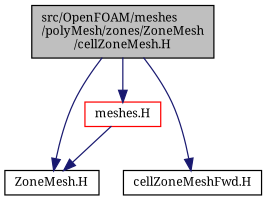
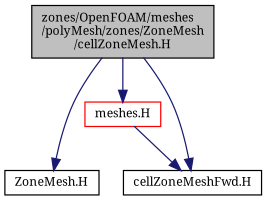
node "src/OpenFOAM/meshes /polyMesh/zones/ZoneMesh /cellZoneMesh.H": label "src/OpenFOAM/meshes /polyMesh/zones/ZoneMesh /cellZoneMesh.H" -> "zones/OpenFOAM/meshes /polyMesh/zones/ZoneMesh /cellZoneMesh.H"
edge "meshes.H" -> "ZoneMesh.H": now "meshes.H" -> "cellZoneMeshFwd.H"
